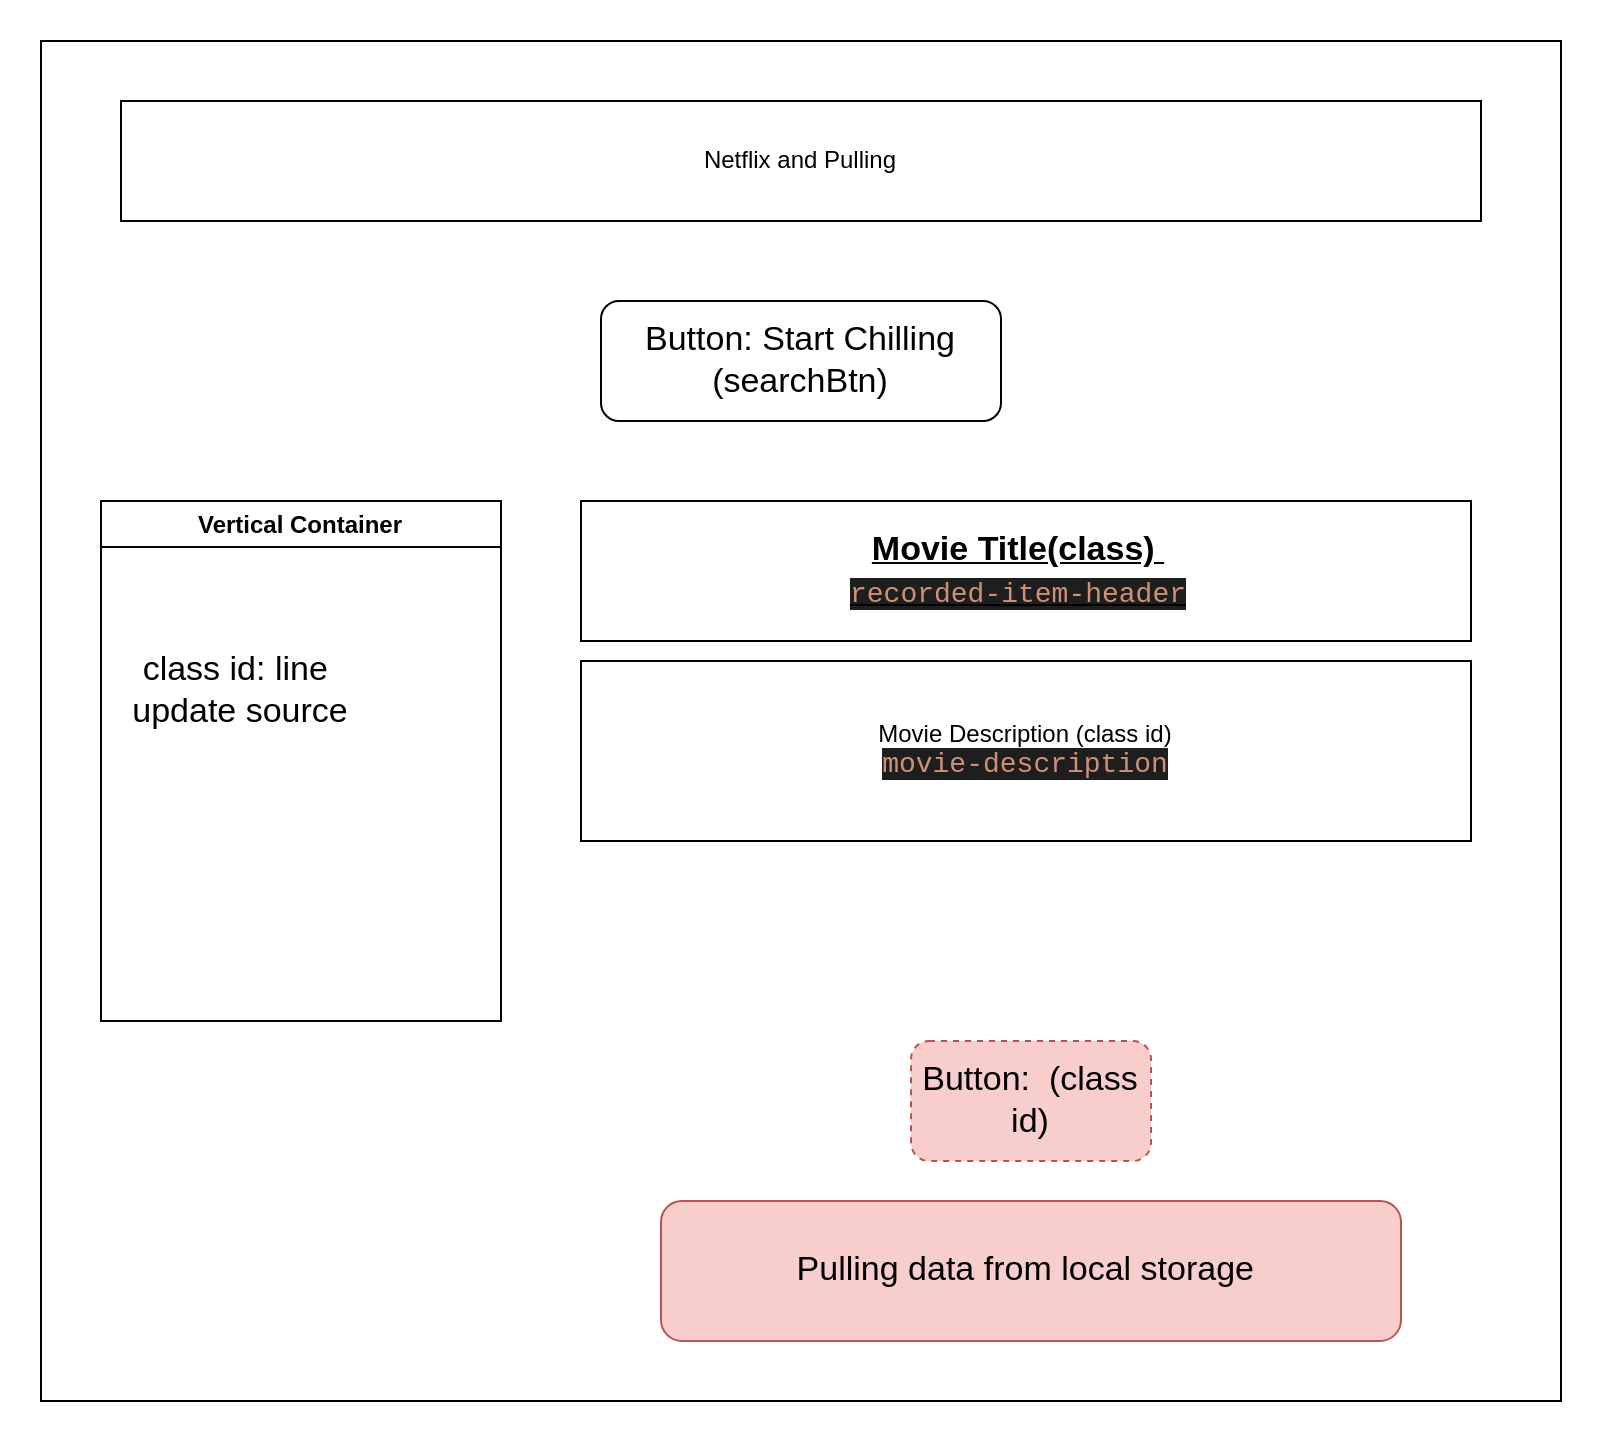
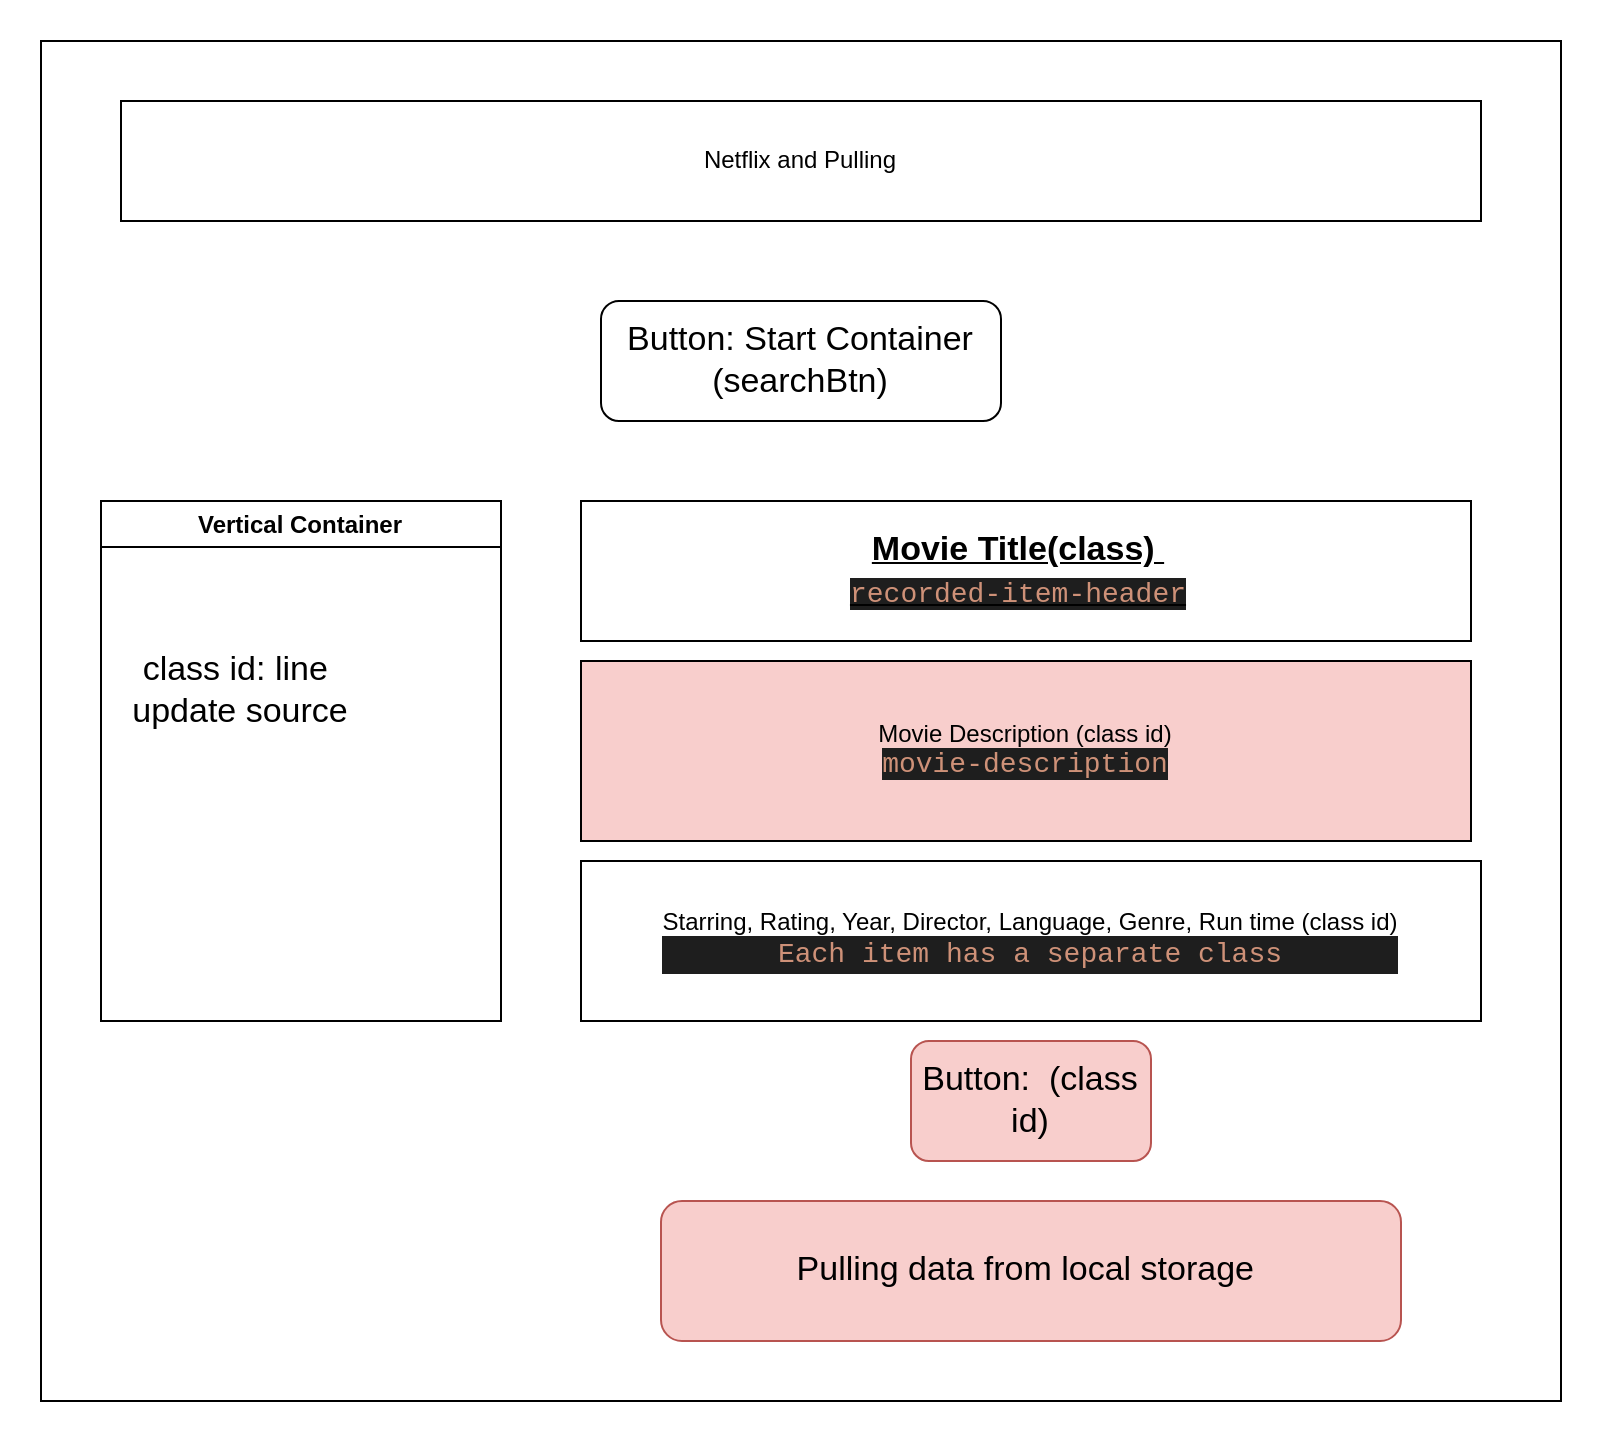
node "Button: Start Chilling (searchBtn)": label "Button: Start Chilling (searchBtn)" -> "Button: Start Container (searchBtn)"
node "Movie Description (class id) movie-description": fillcolor #ffffff -> #f8cecc
node "Starring, Rating, Year, Director, Language, Genre, Run time (class id) Each item has a separate class": added
node "Button: (class id)": style dashed -> solid
